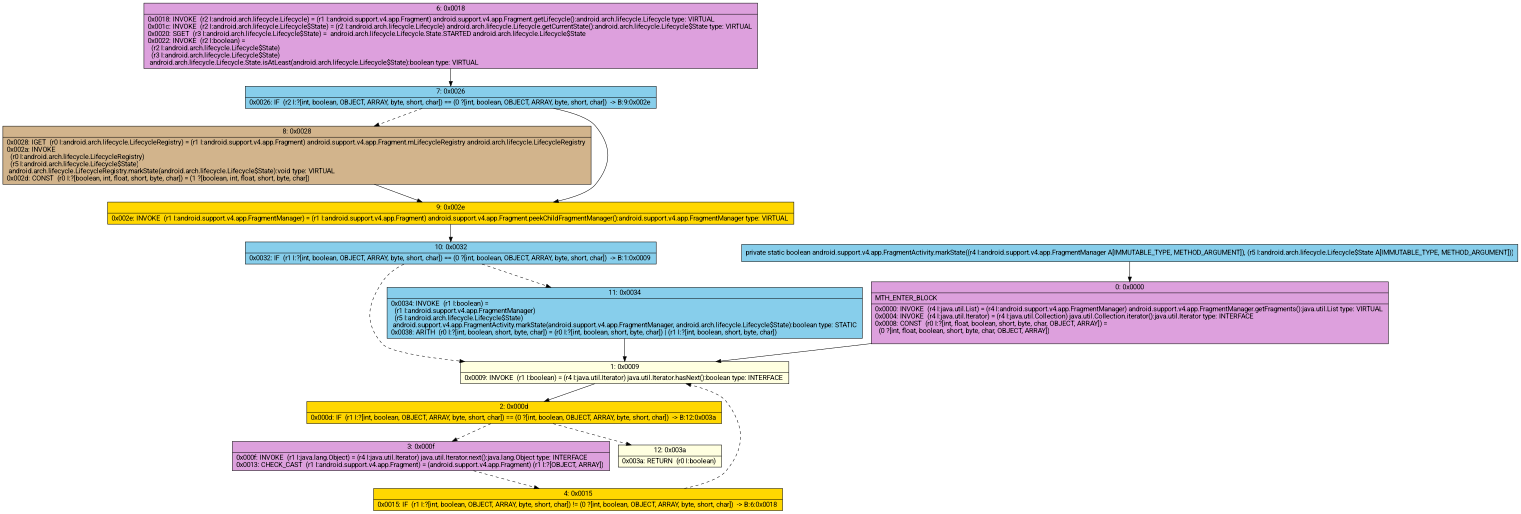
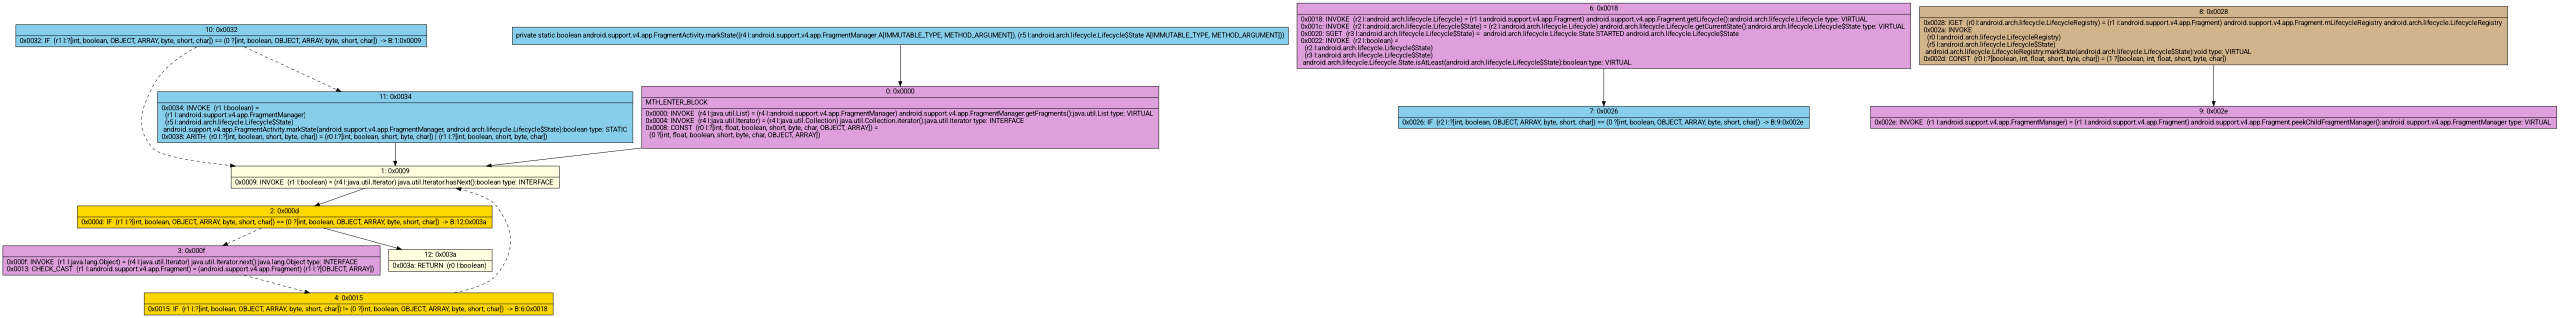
edge "7: 0x0026" -> "8: 0x0028": removed
edge "7: 0x0026" -> "9: 0x002e": removed
node "9: 0x002e": fillcolor gold -> plum
edge "9: 0x002e" -> "10: 0x0032": removed
edge "2: 0x000d" -> "12: 0x003a": style dashed -> solid
